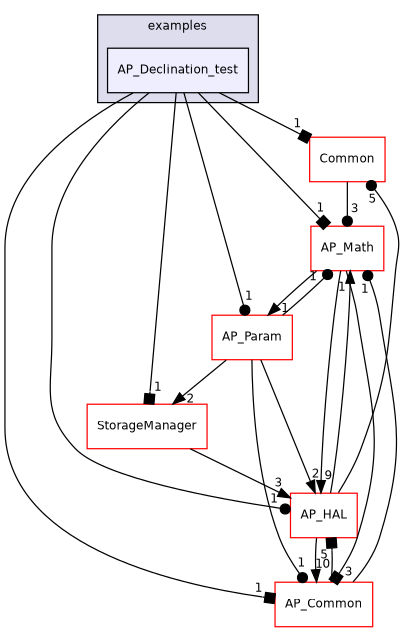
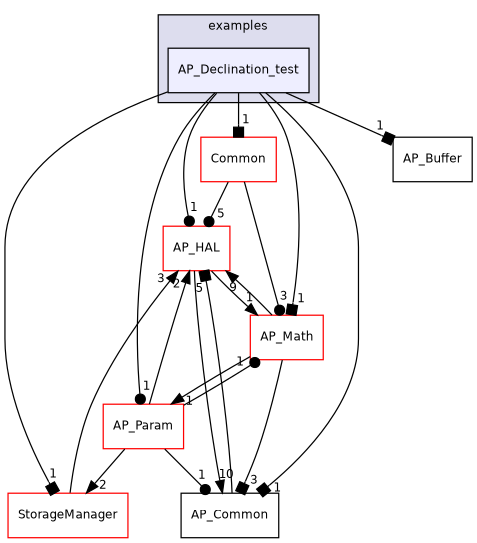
node "AP_Buffer": added
edge "AP_HAL" -> "Common": reversed
edge "AP_Common" -> "AP_Math": removed
node "AP_Common": color red -> black
